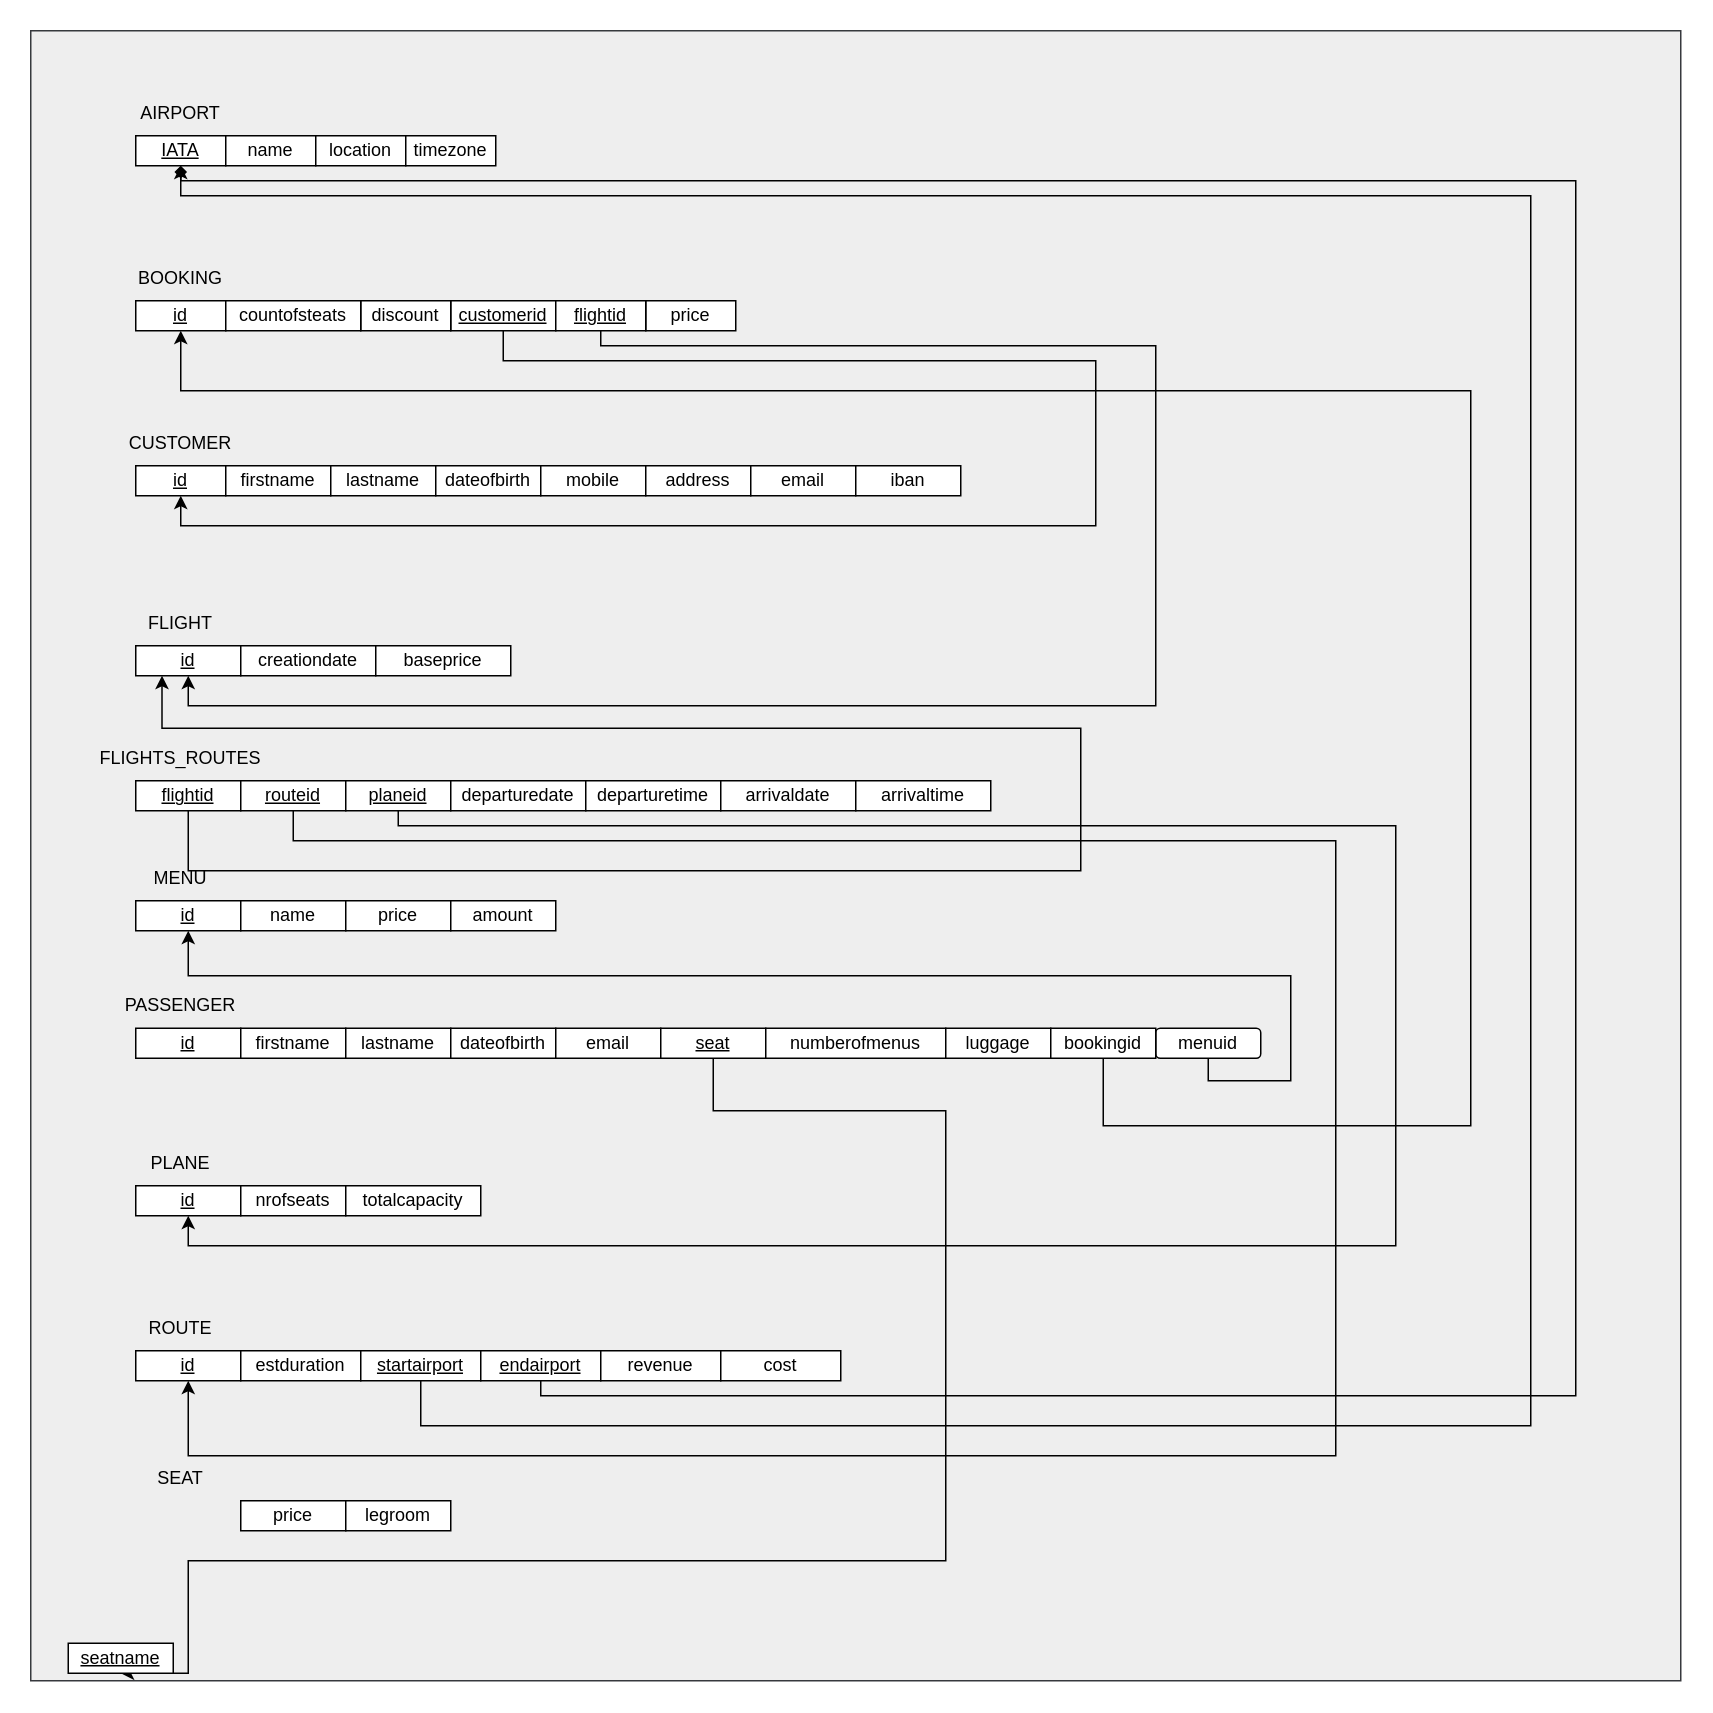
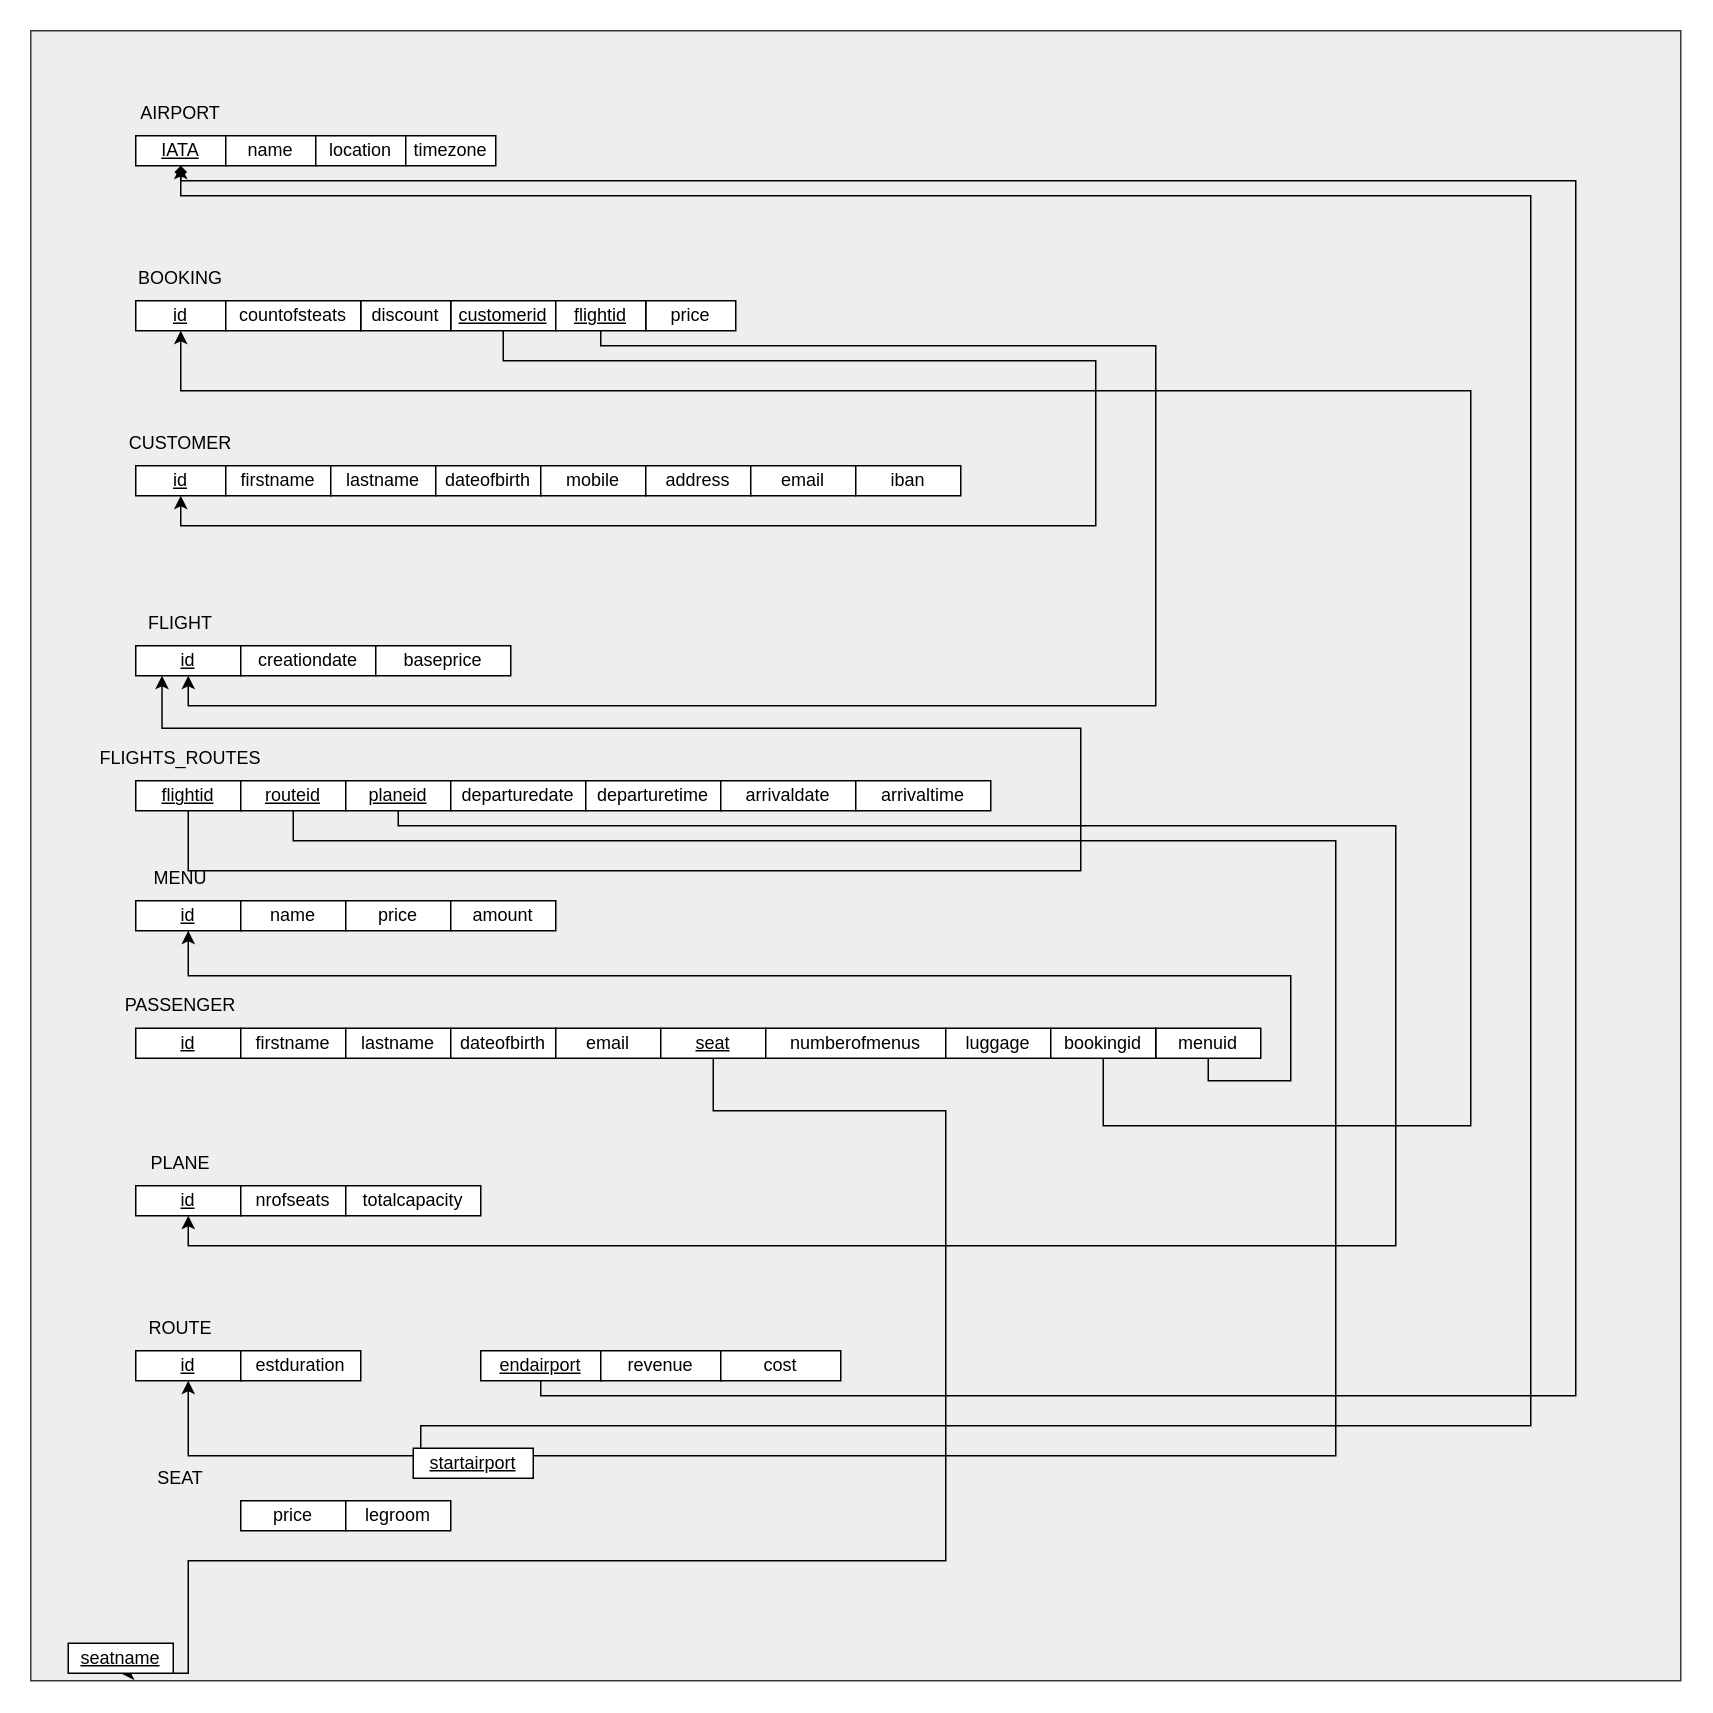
node "menuid": shape rounded rectangle -> rectangle
node "startairport": moved (421, 1366) -> (473, 1463)
